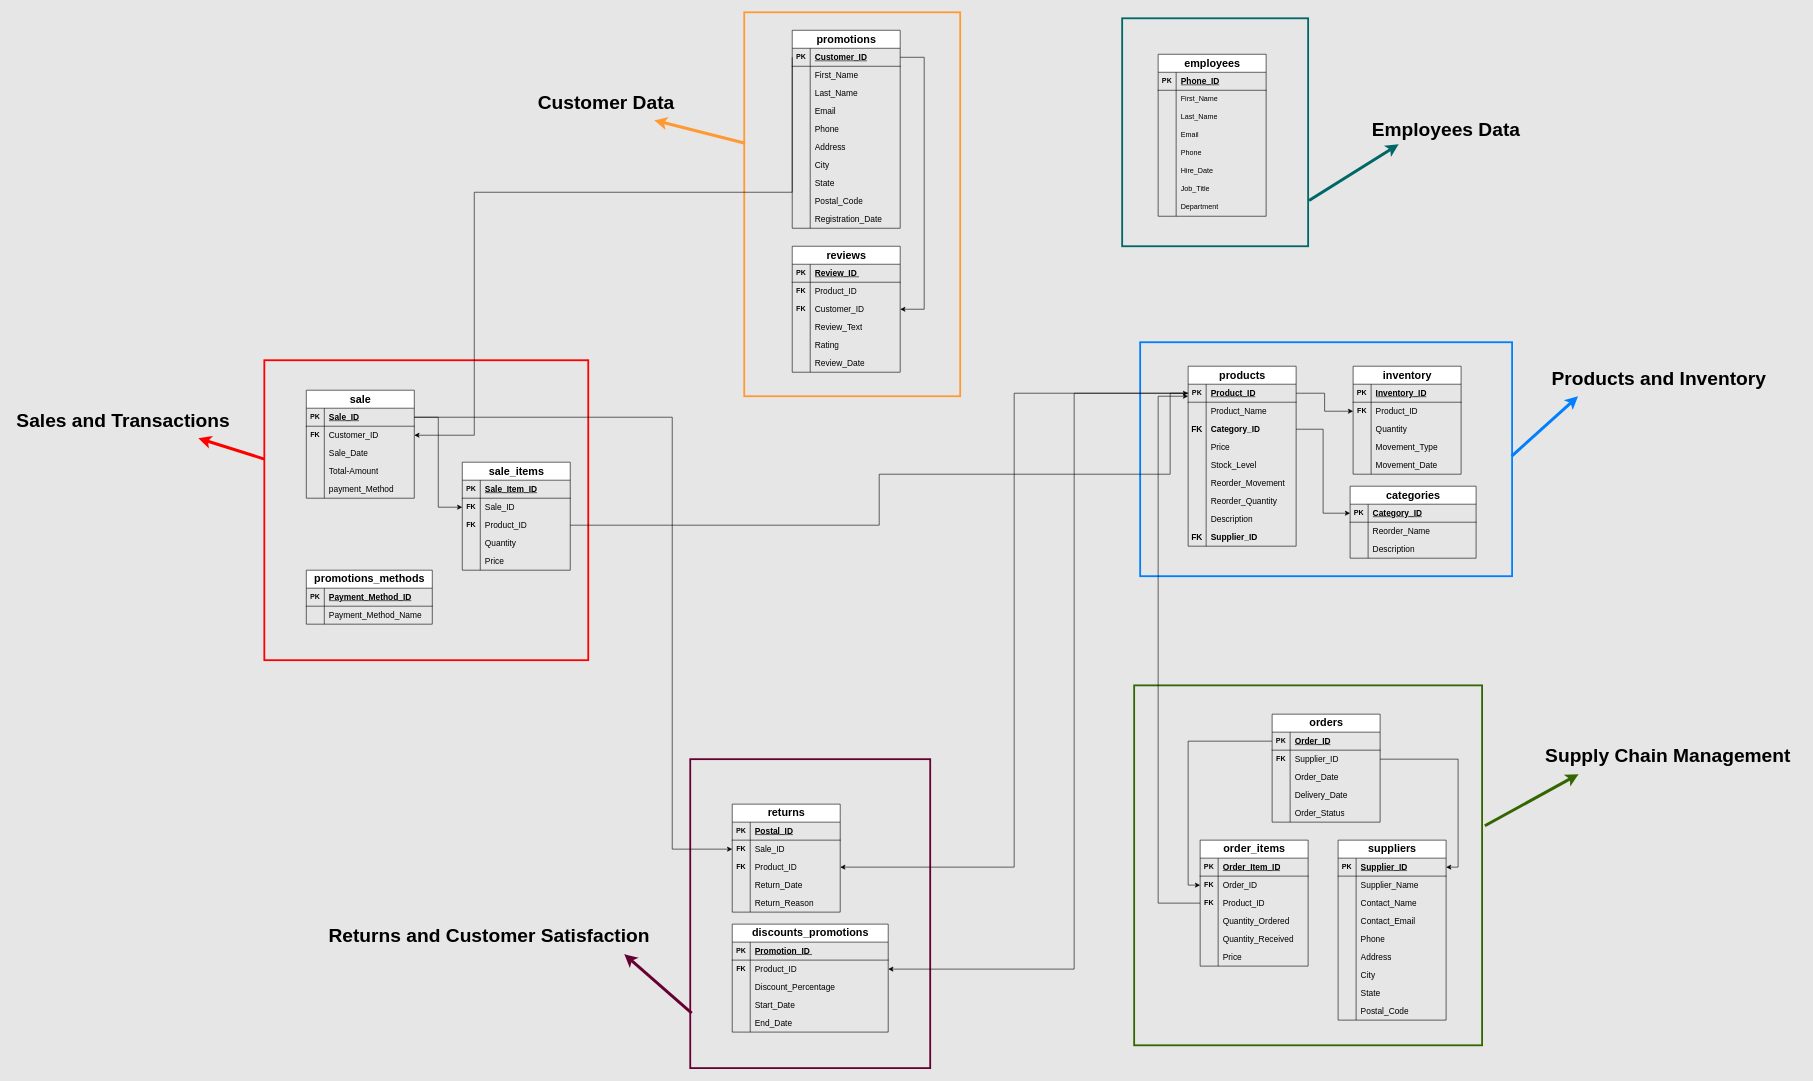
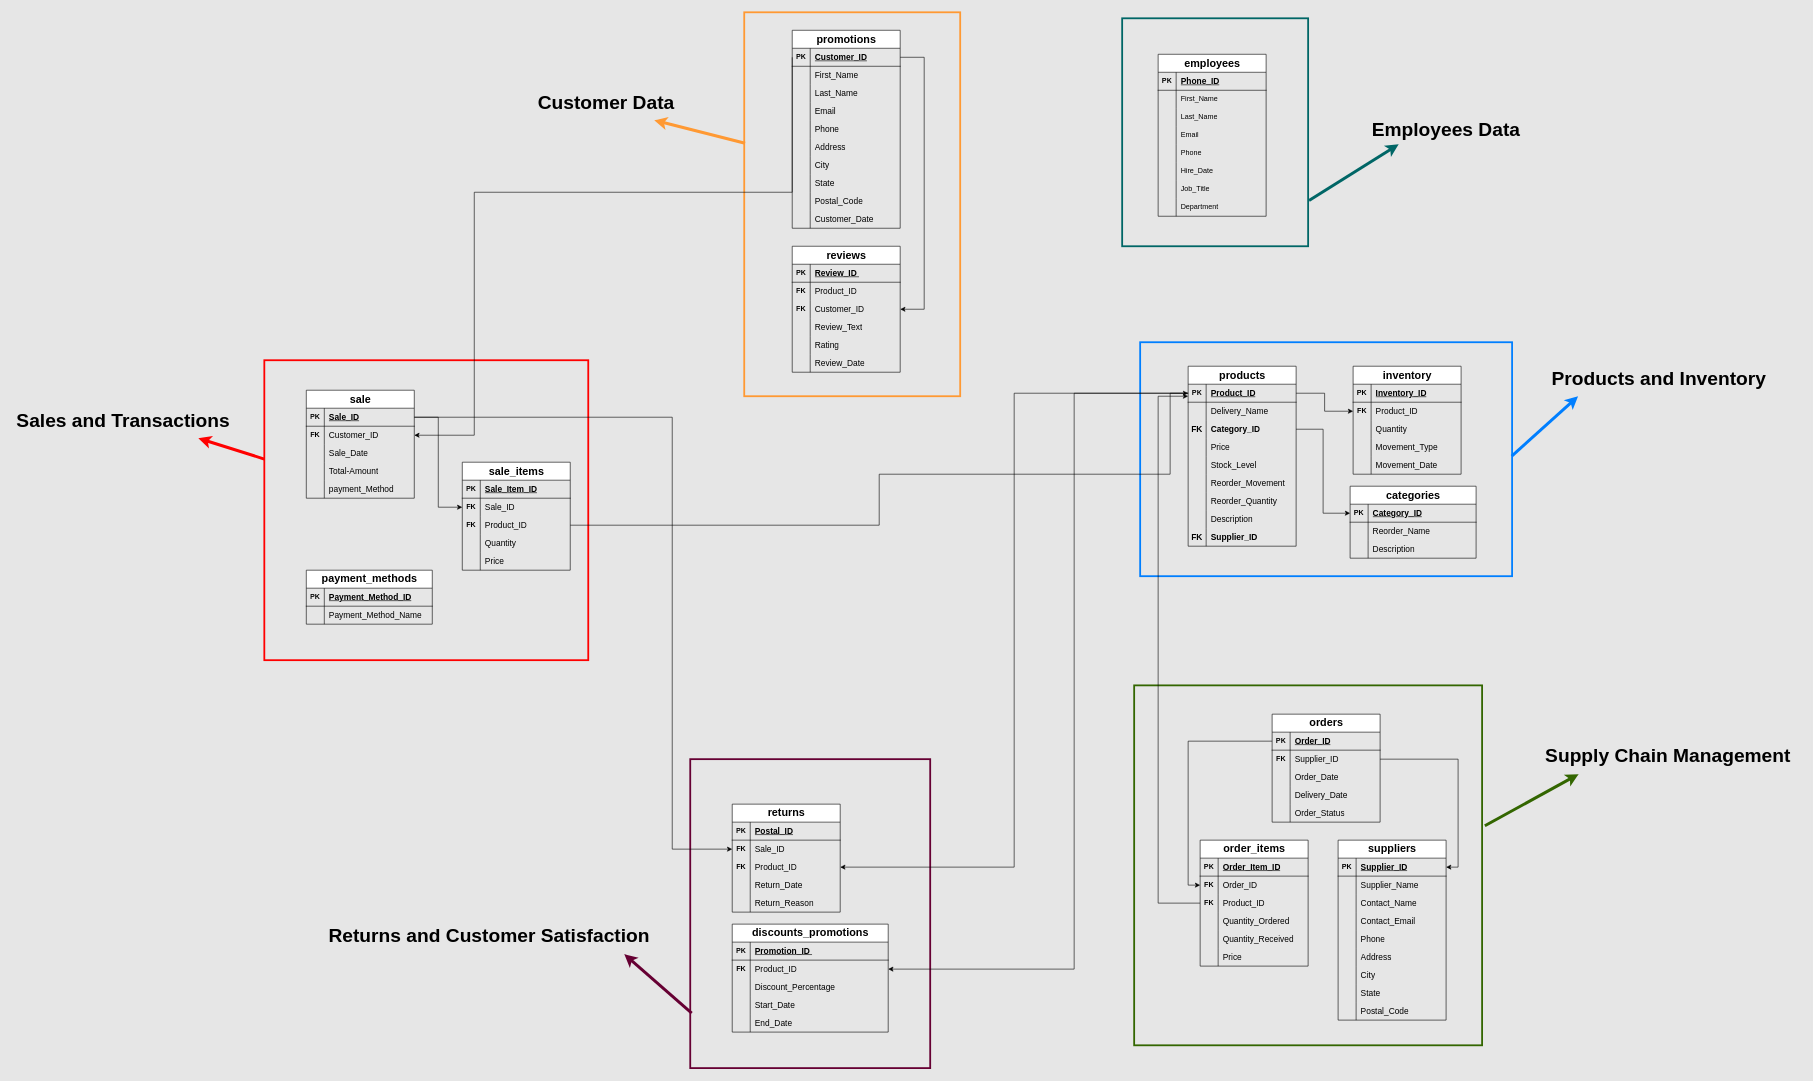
node "Registration_Date": label "Registration_Date" -> "Customer_Date"
node "Product_Name": label "Product_Name" -> "Delivery_Name"
node "promotions_methods": label "promotions_methods" -> "payment_methods"
